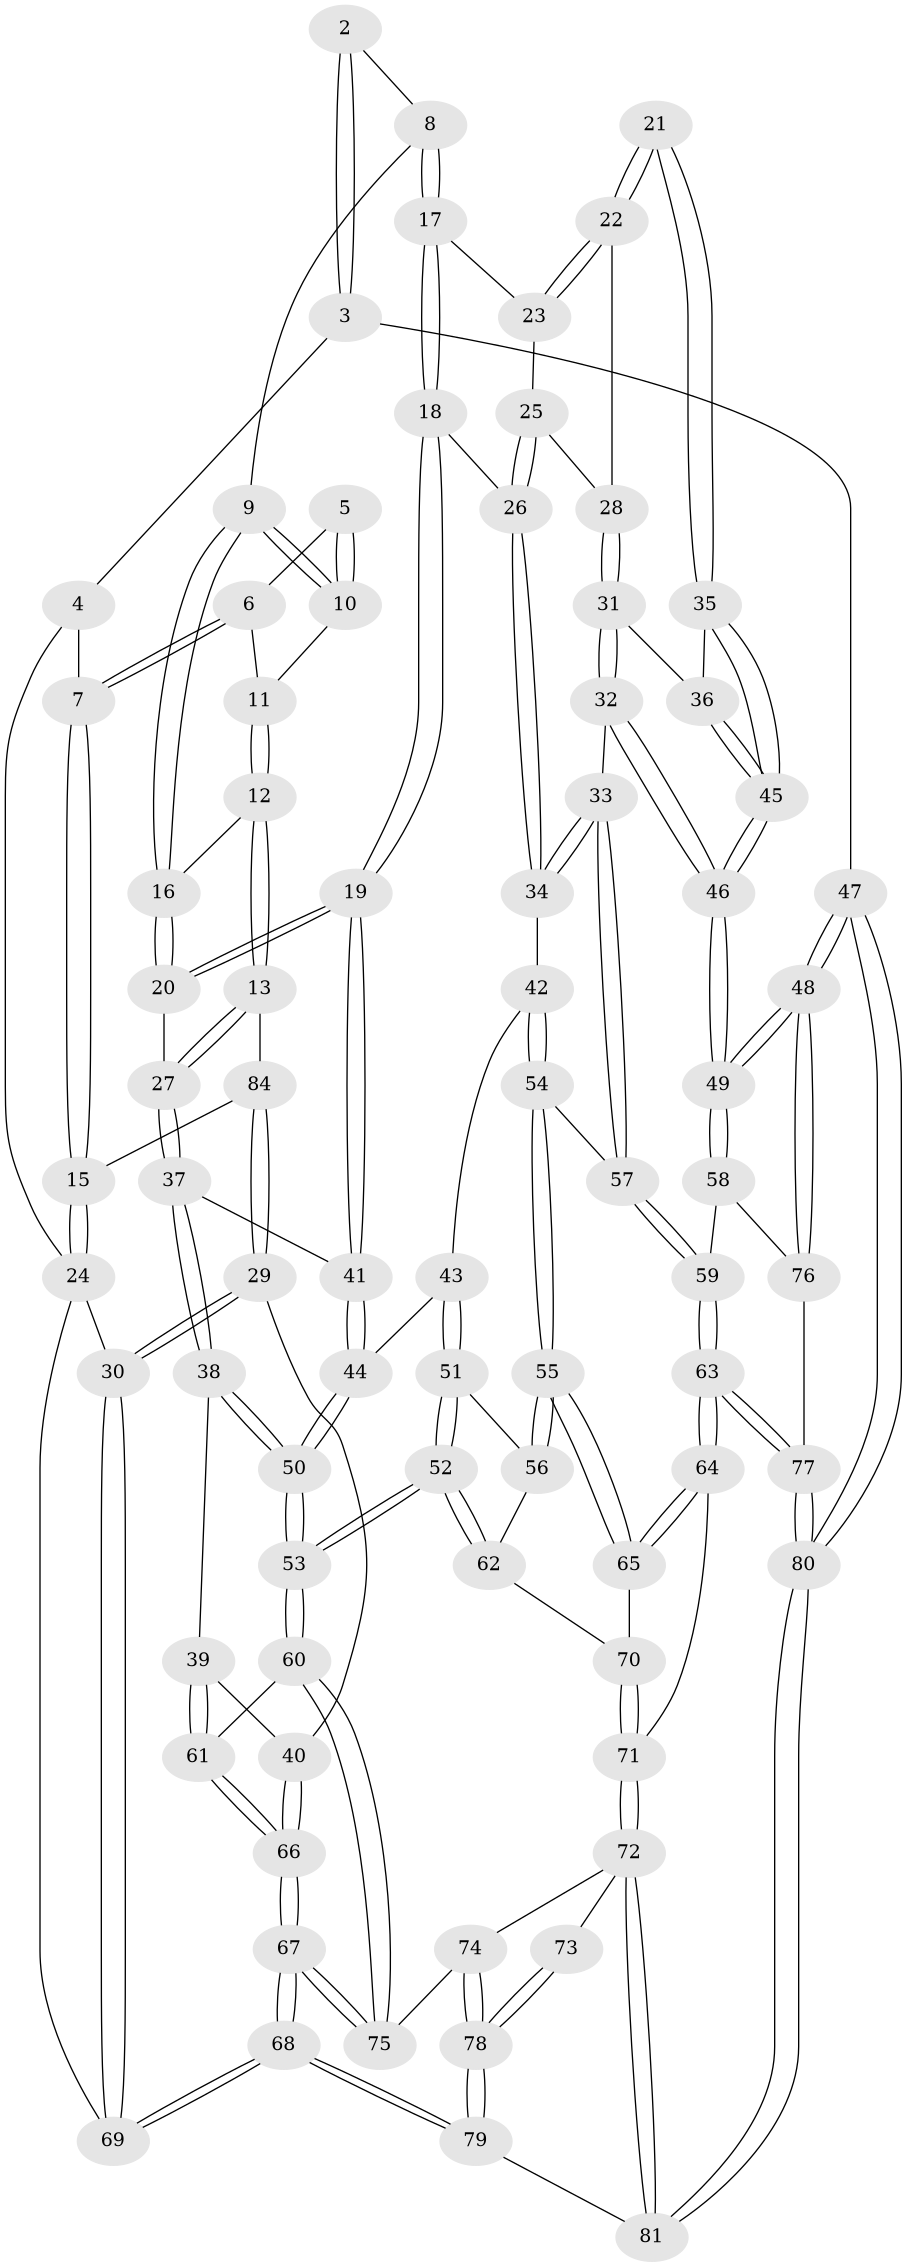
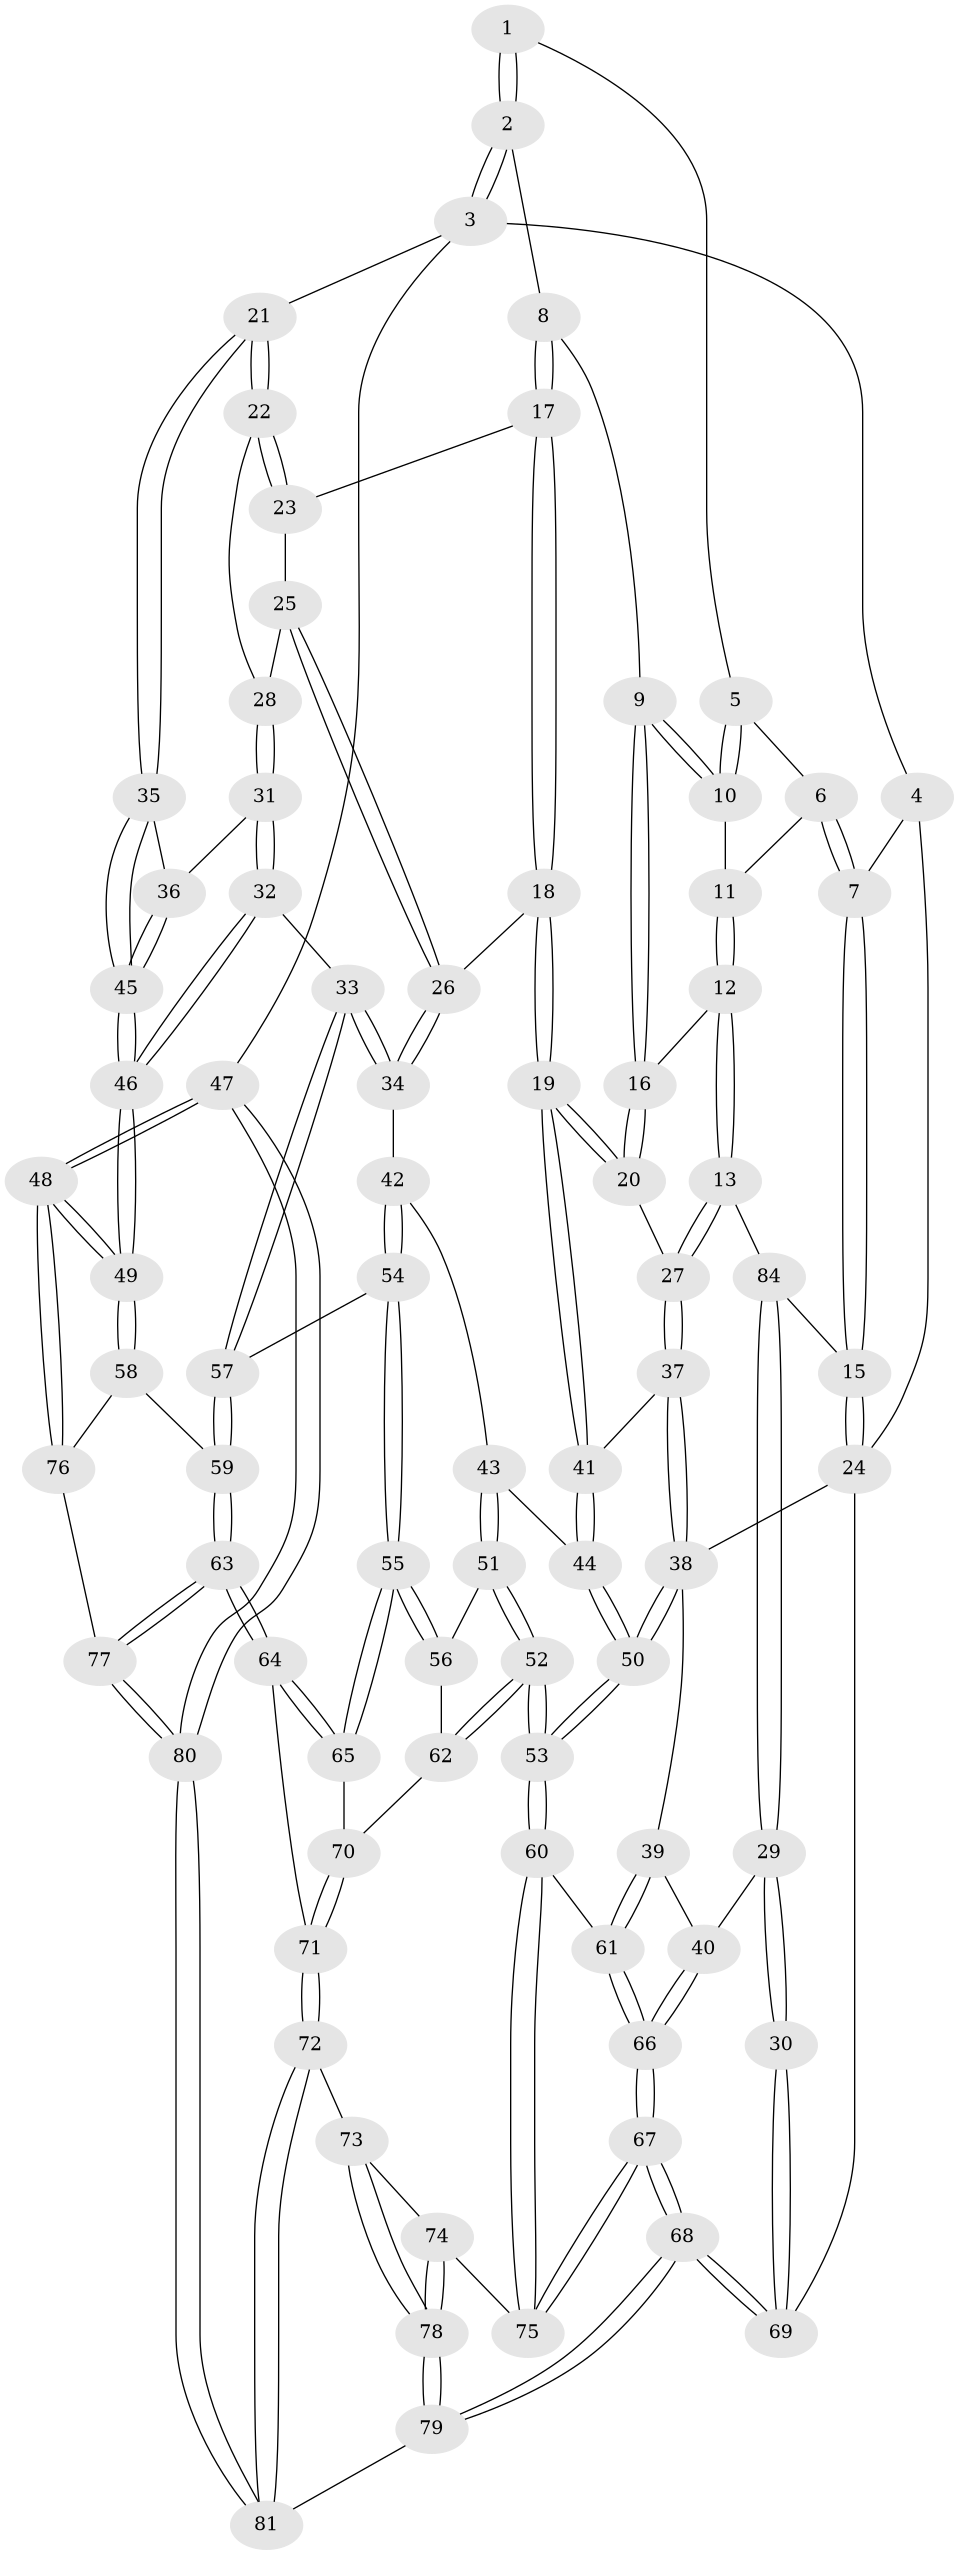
node "1": added
edge "3" -- "21": added
edge "24" -- "30": now "24" -- "38"
edge "72" -- "74": now "73" -- "74"
